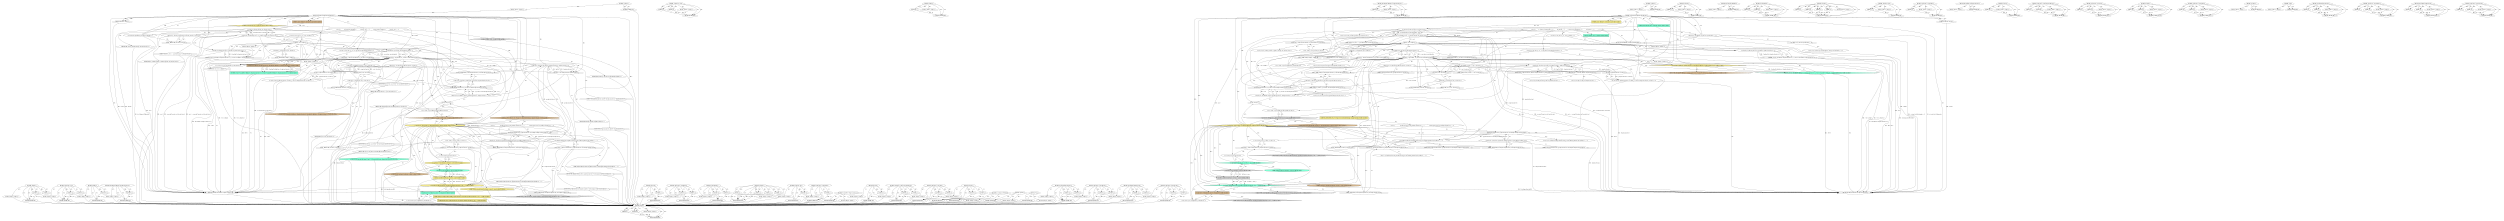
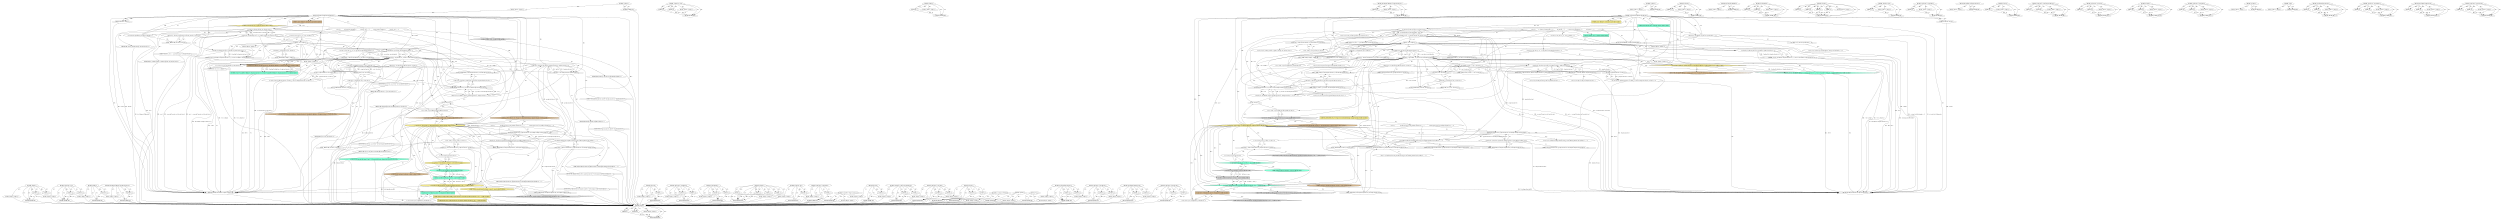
node "<(IntRect,IntRect(IntPoint::zero(), size))<SUB>17</SUB>>": fillcolor khaki -> aquamarine
